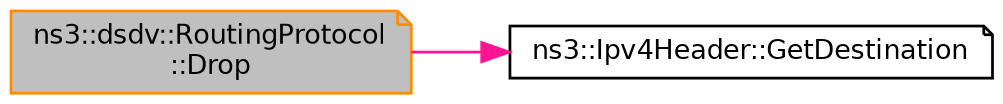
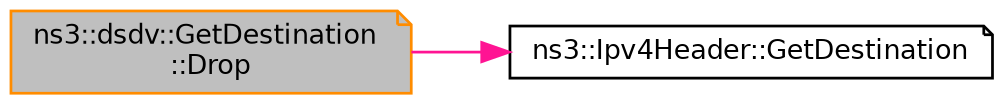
node "ns3::dsdv::RoutingProtocol ::Drop": label "ns3::dsdv::RoutingProtocol ::Drop" -> "ns3::dsdv::GetDestination ::Drop"
